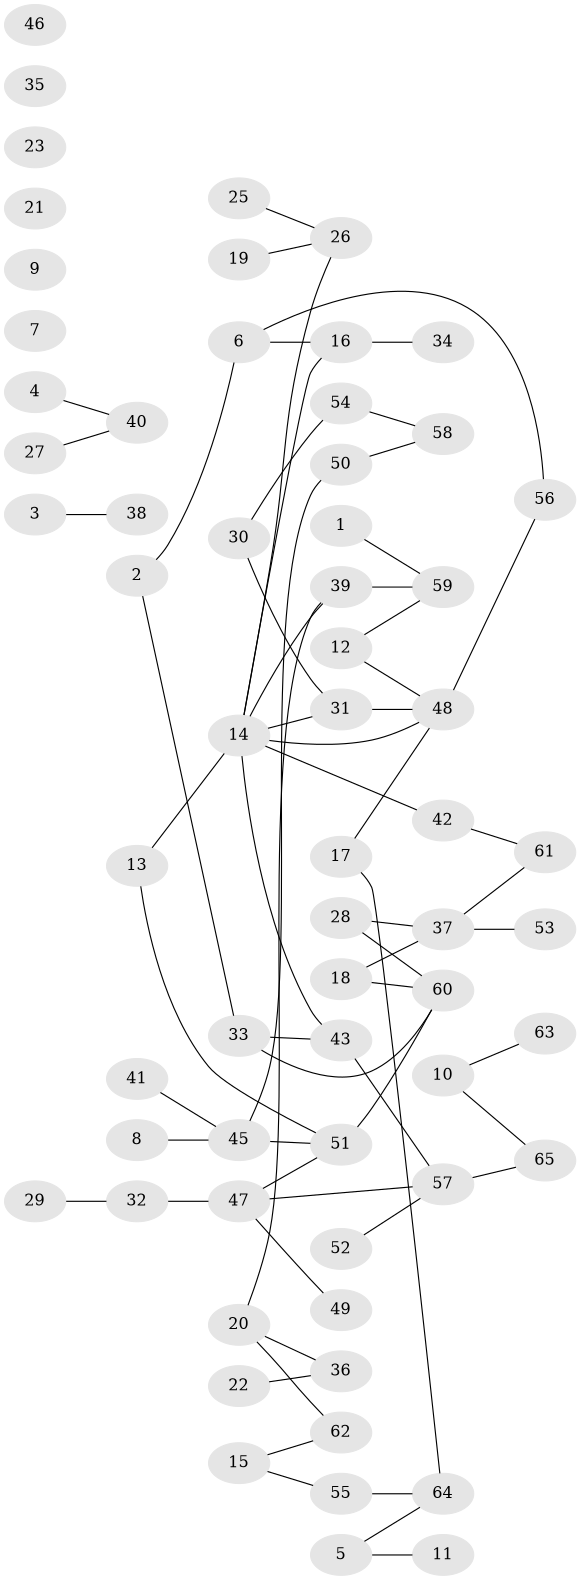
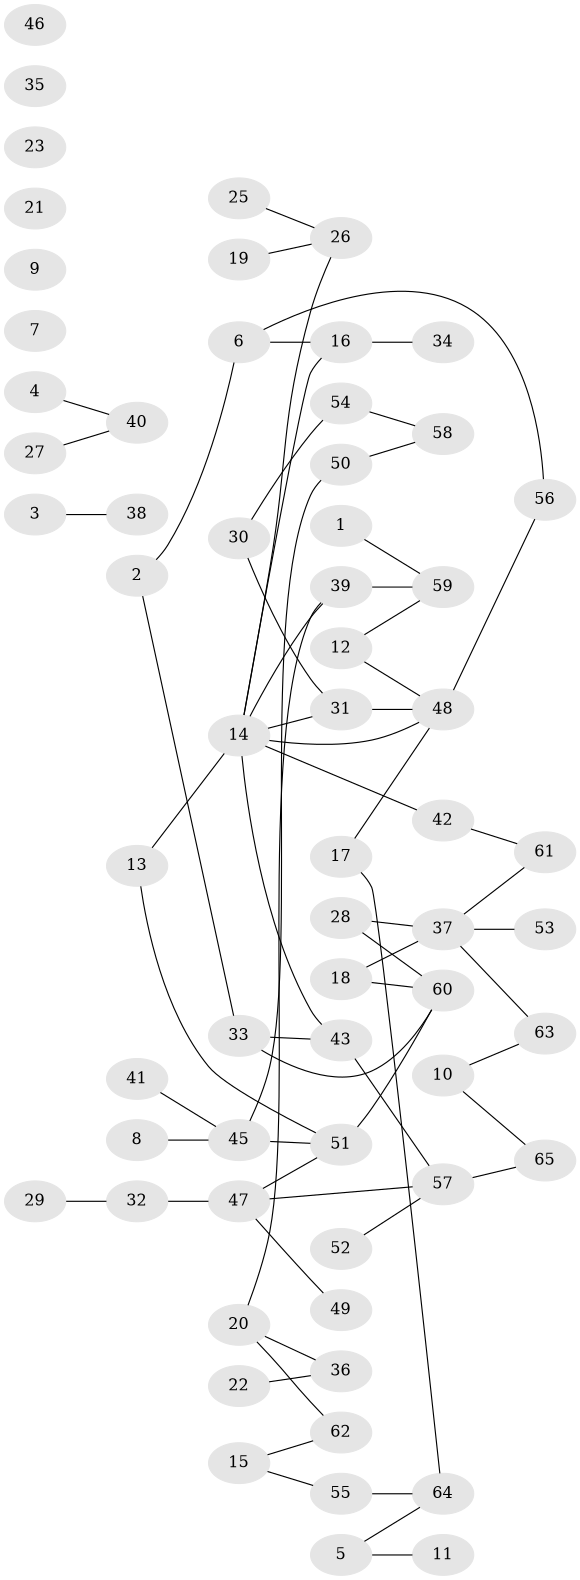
edge "37" -- "63": added
